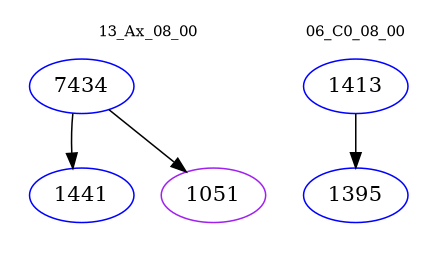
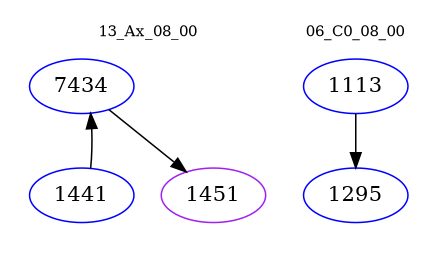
node "1413": label "1413" -> "1113"
edge "7434" -> "1441": reversed
node "1051": label "1051" -> "1451"
node "1395": label "1395" -> "1295"
